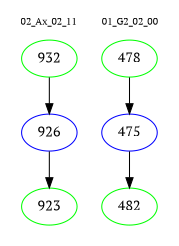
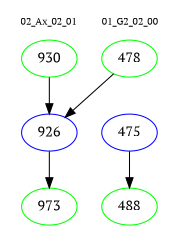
cluster "02_Ax_02_11": label "02_Ax_02_11" -> "02_Ax_02_01"
node "932": label "932" -> "930"
edge "478" -> "475": now "478" -> "926"
node "923": label "923" -> "973"
node "482": label "482" -> "488"
